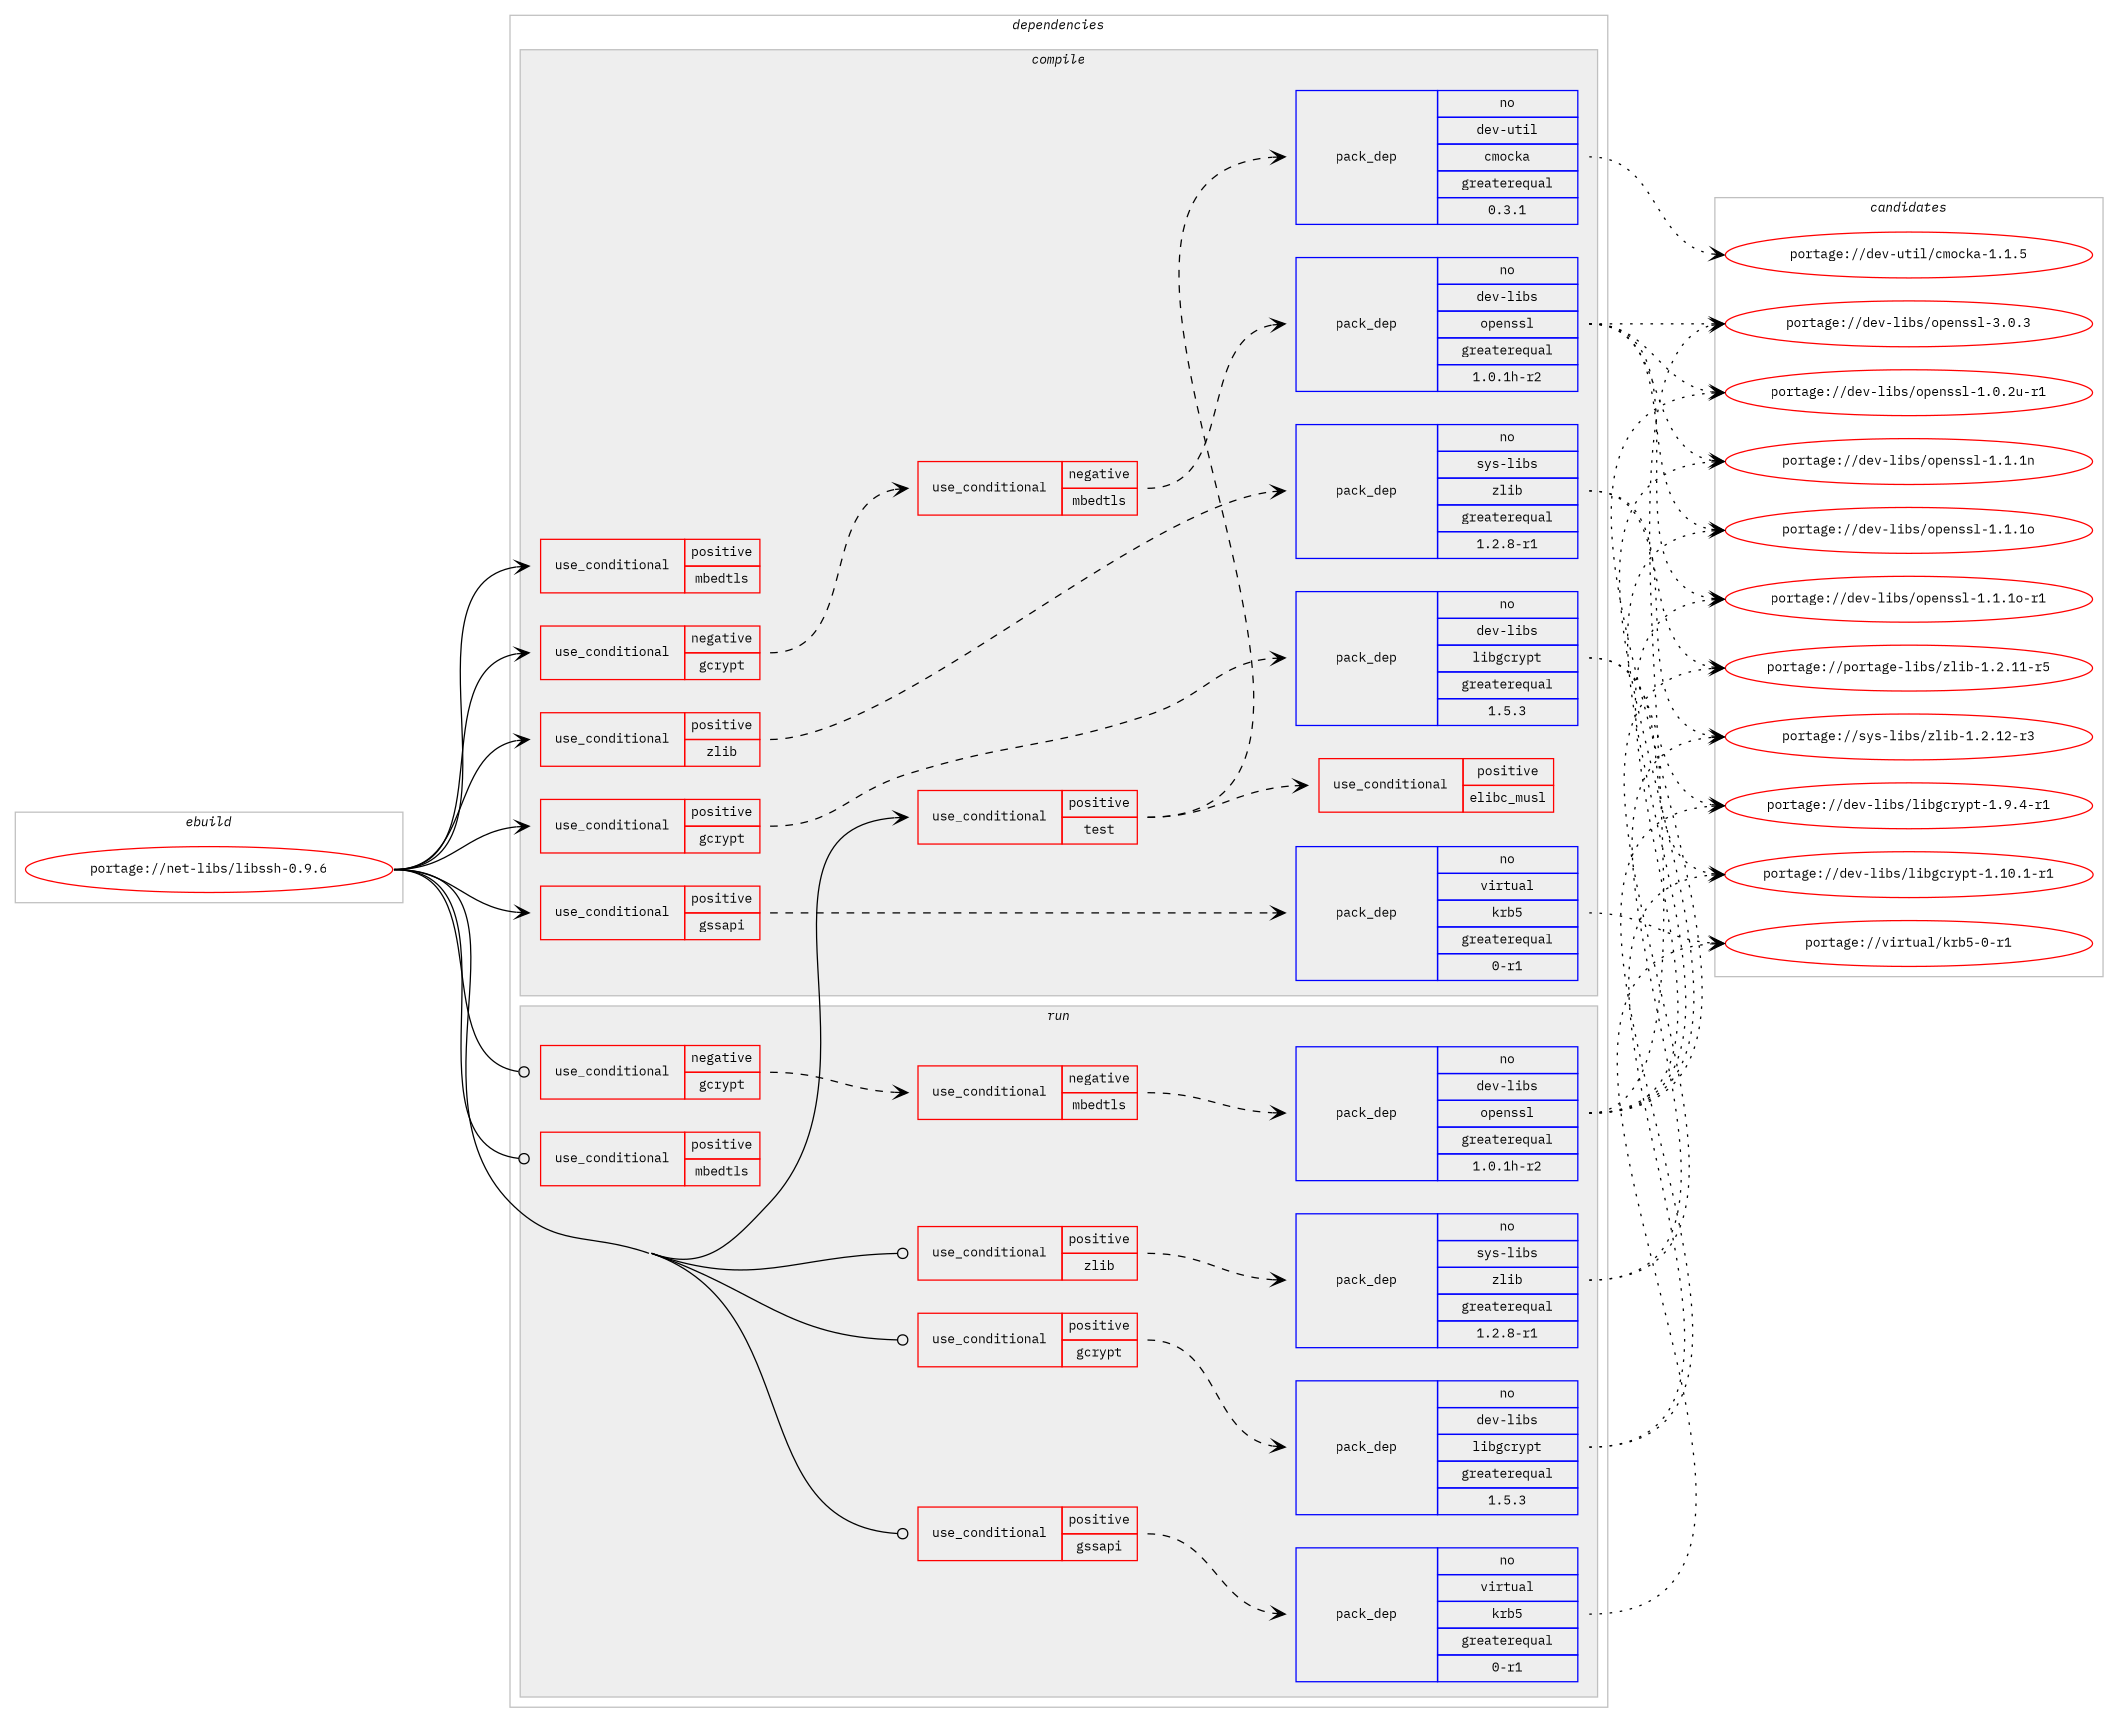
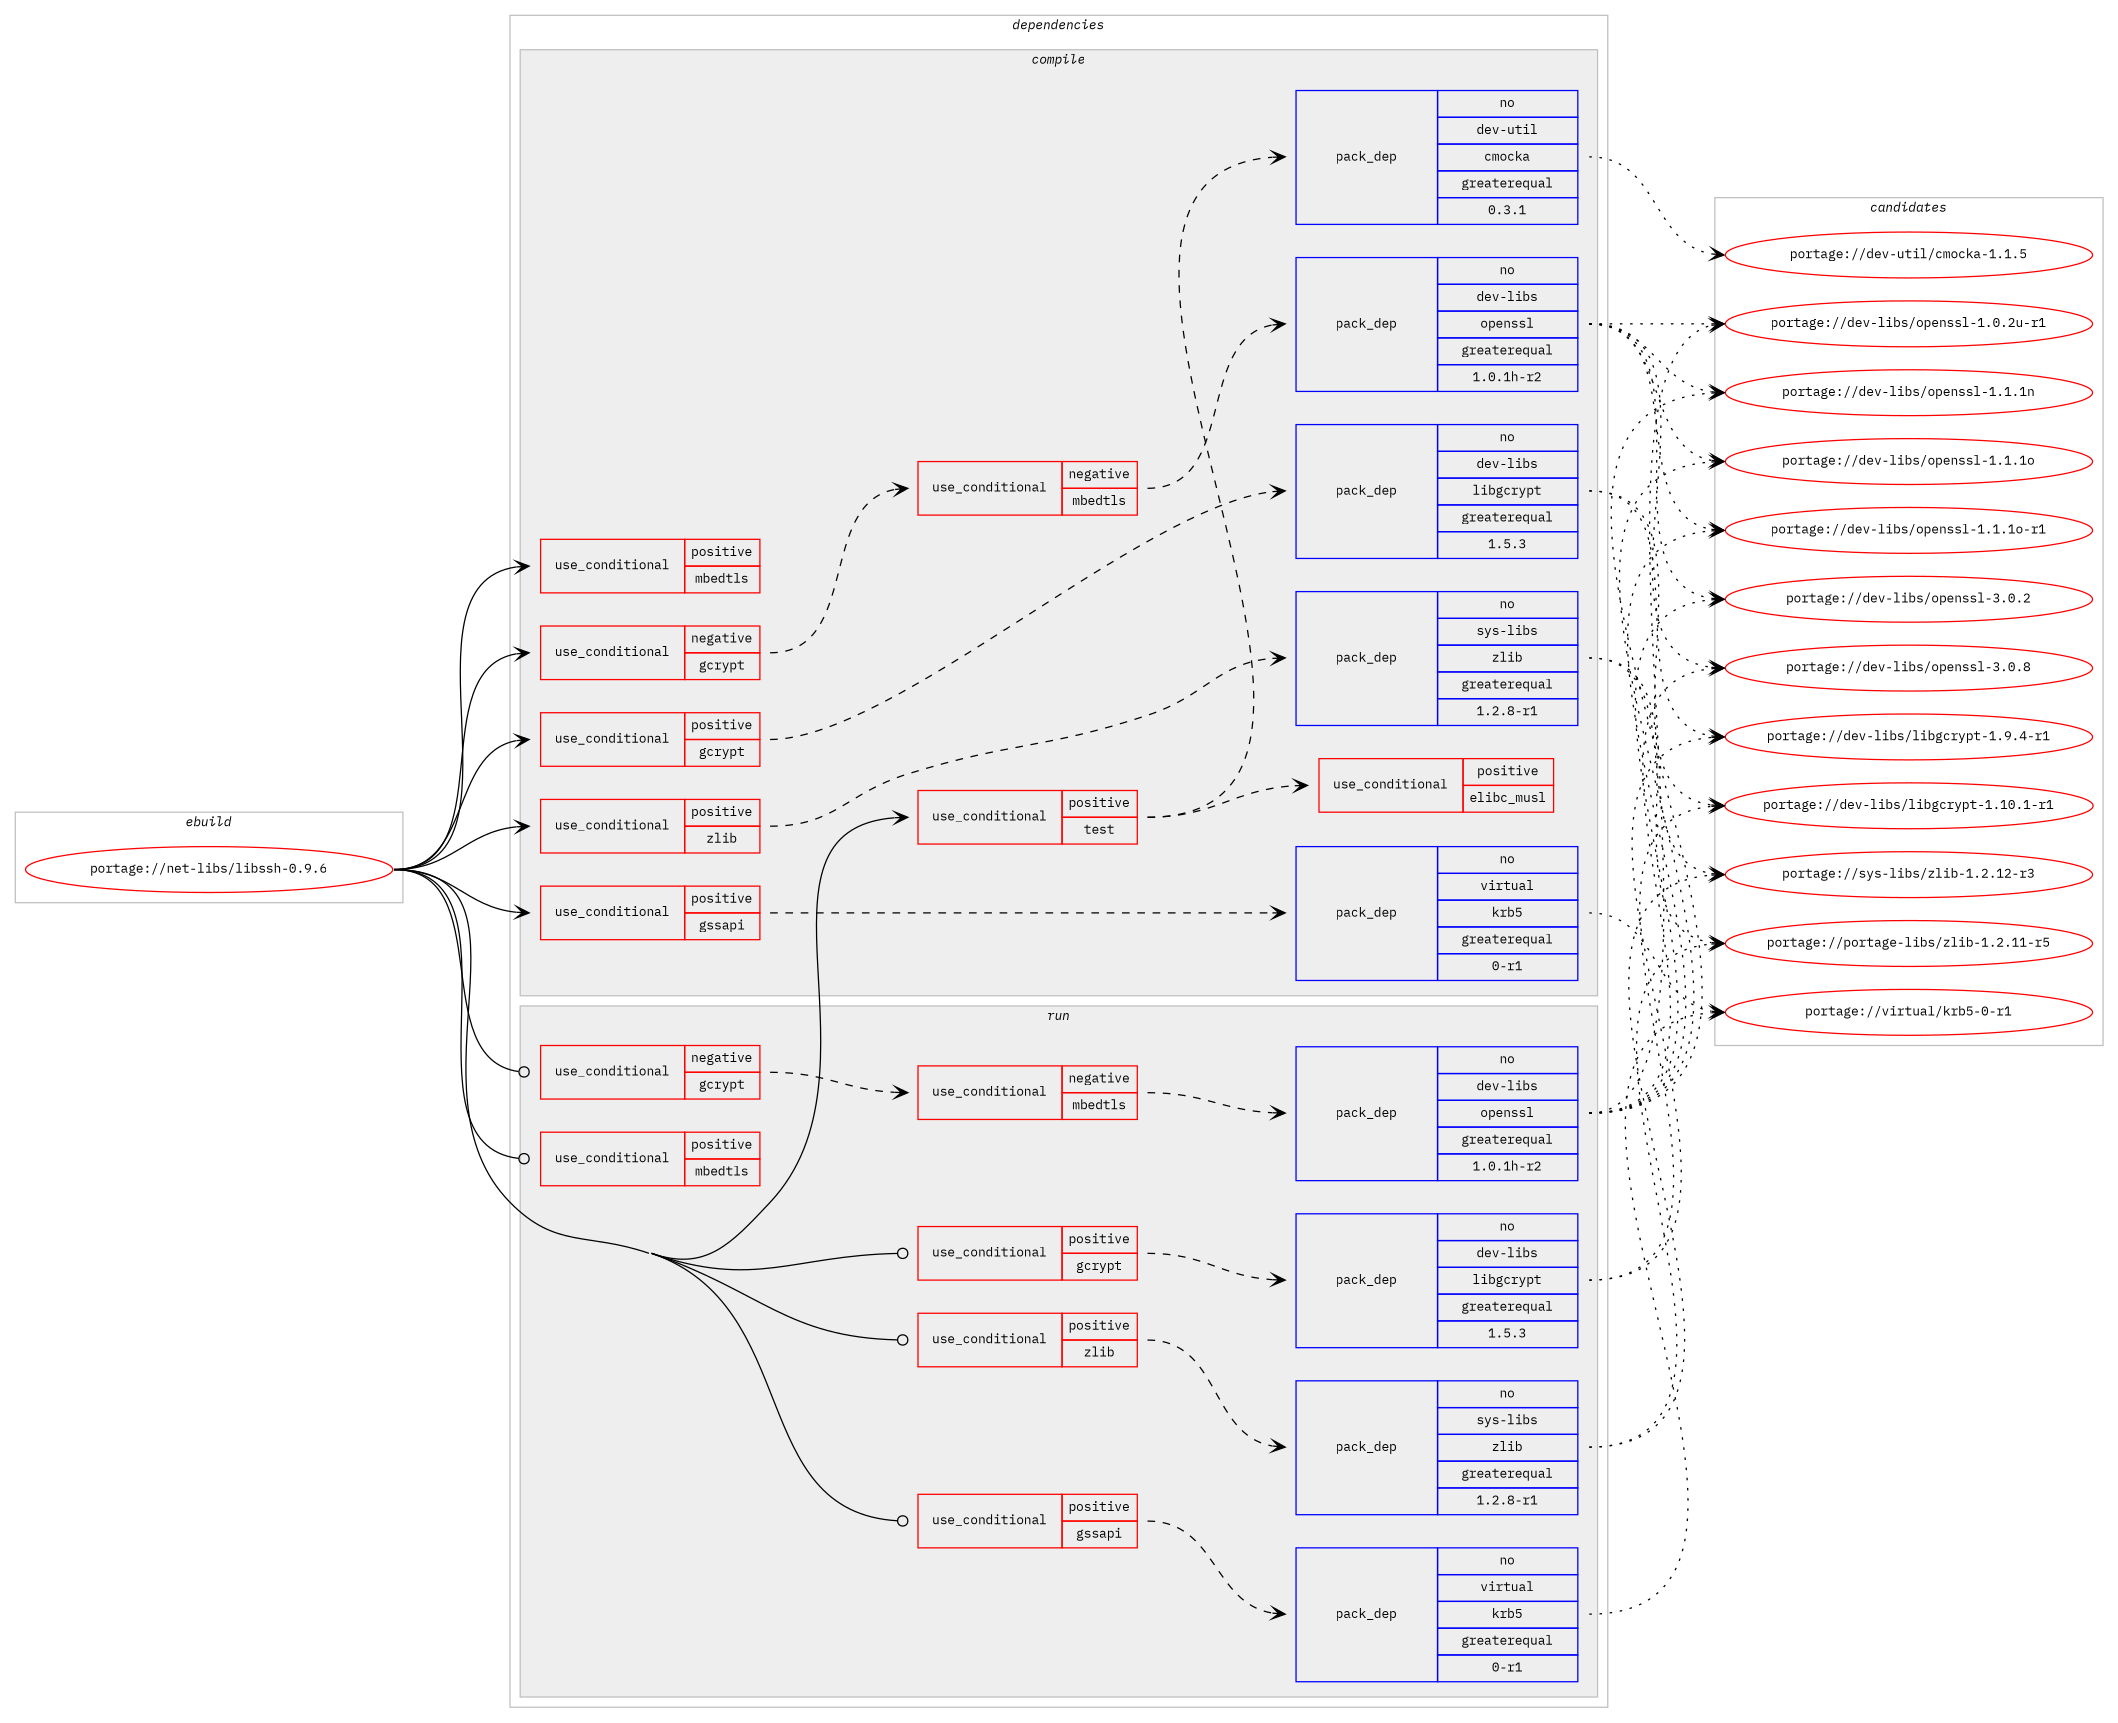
node "portage://dev-libs/openssl-3.0.3": label "portage://dev-libs/openssl-3.0.3" -> "portage://dev-libs/openssl-3.0.8"
node "portage://dev-libs/openssl-3.0.2": added
